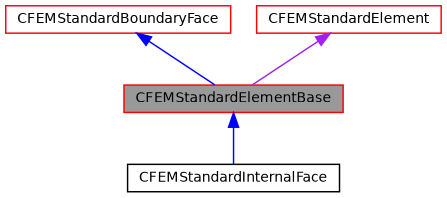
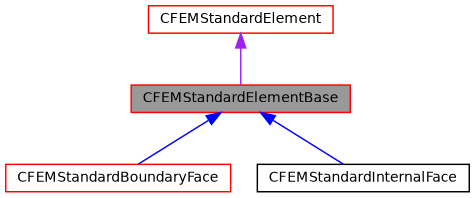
edge "CFEMStandardElementBase" -> "CFEMStandardBoundaryFace": reversed
